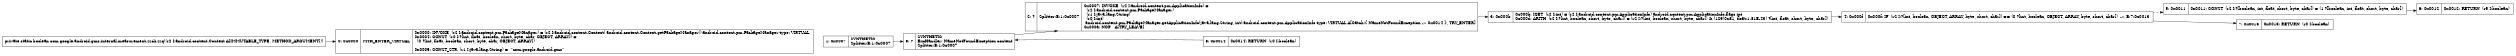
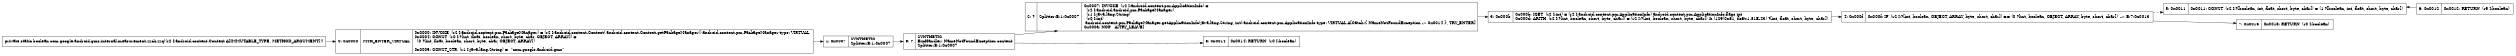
node "2: ?": text "(r2 I:android.content.pm.PackageManager)" -> "(r2 I:android.android.pm.PackageManager)"
edge "5: 0x0011" -> "6: 0x0012": reversed
edge "8: 0x0014" -> "9: ?": reversed
edge "0: 0x0000" -> "1: 0x0007": added
